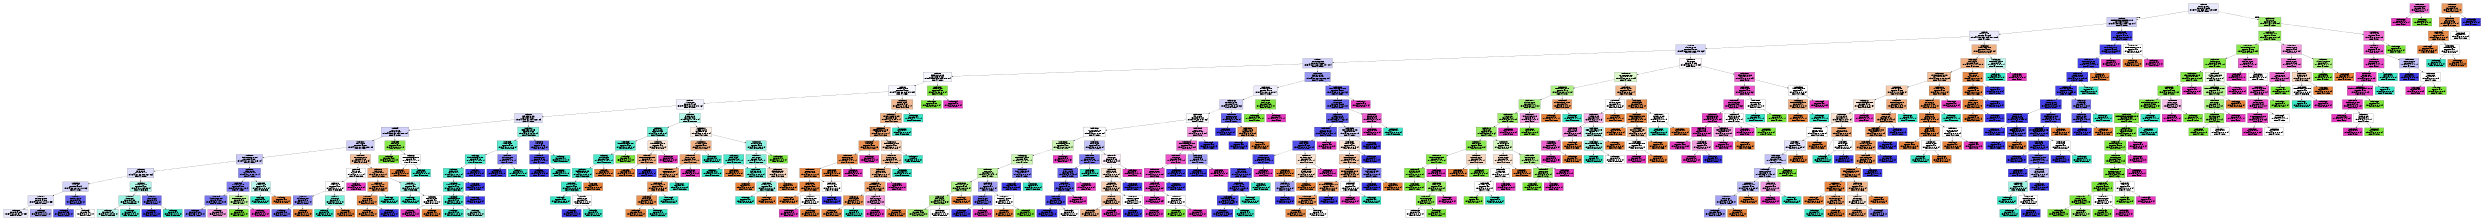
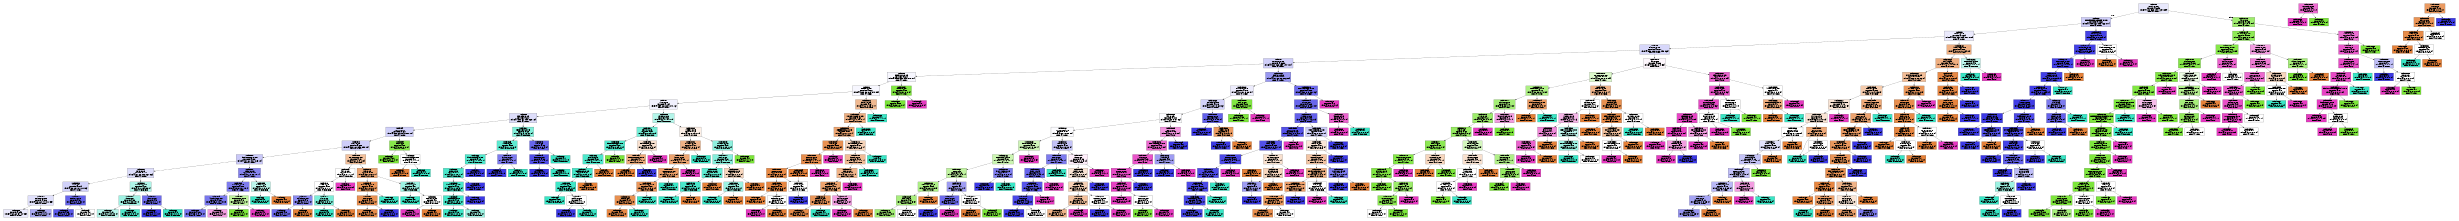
edge "node #116" -> "node #115": reversed
